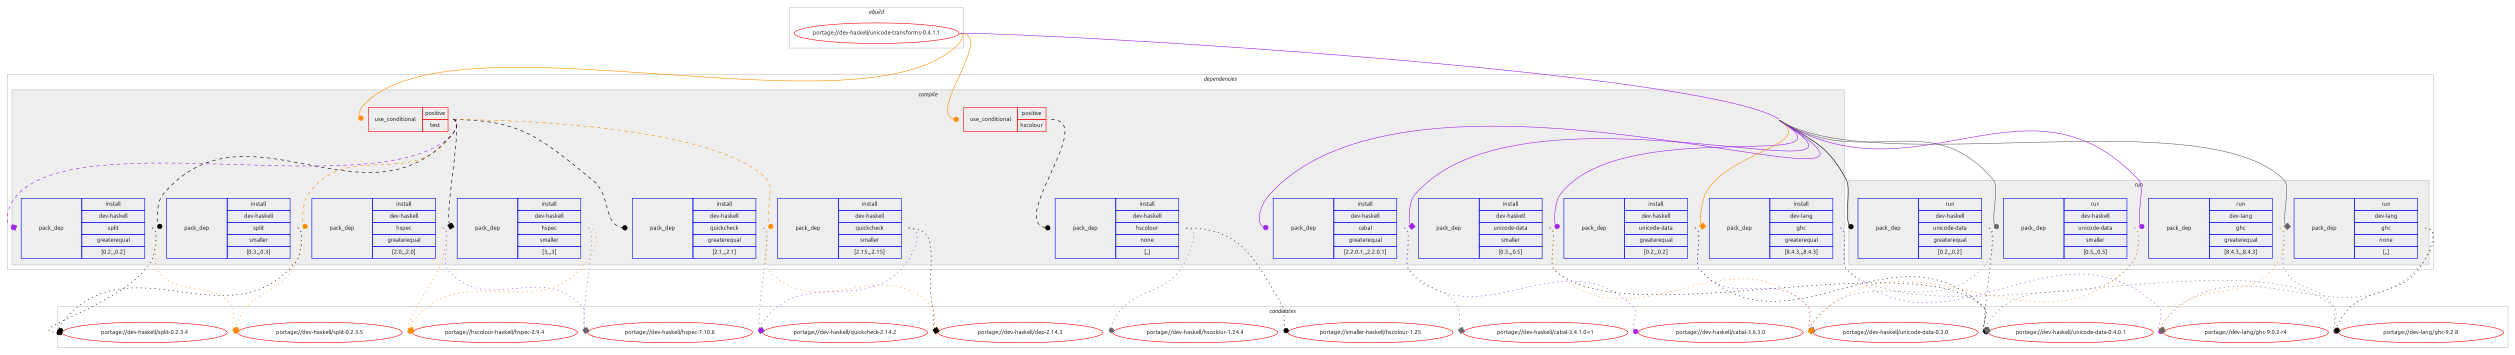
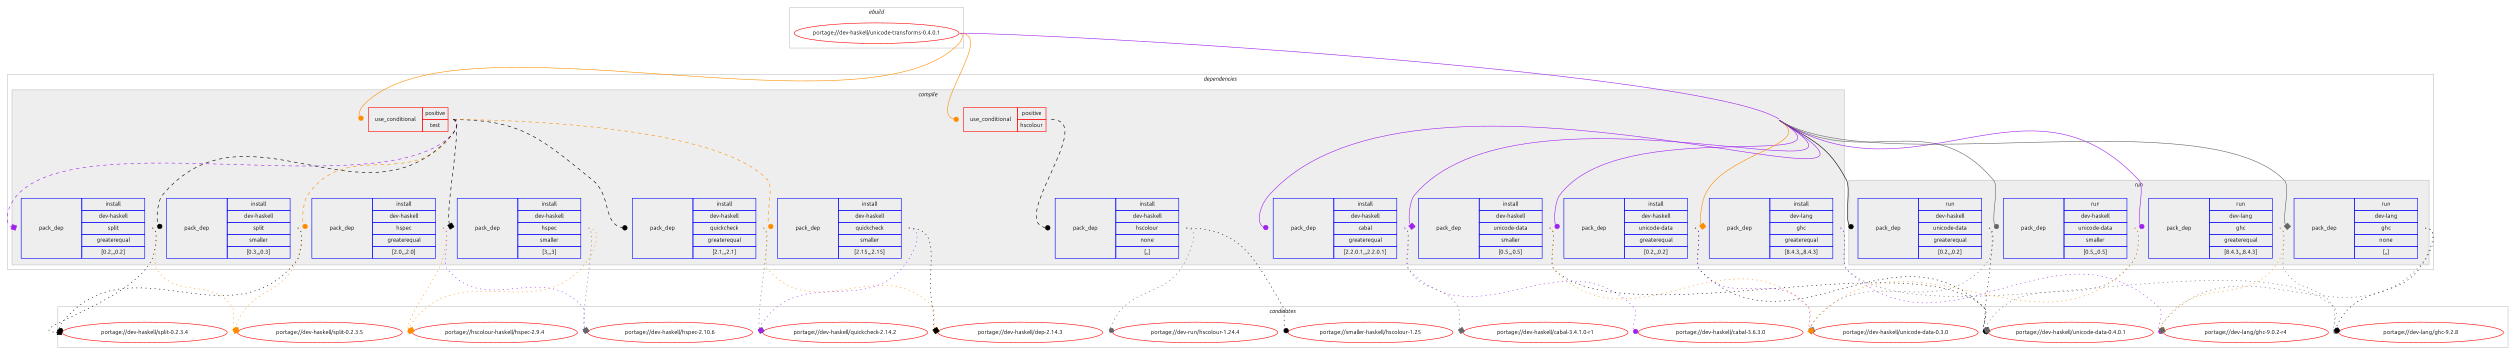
node "portage://dev-haskell/unicode-transforms-0.4.1.1": label "portage://dev-haskell/unicode-transforms-0.4.1.1" -> "portage://dev-haskell/unicode-transforms-0.4.0.1"
node "portage://dev-haskell/hspec-7.10.6": label "portage://dev-haskell/hspec-7.10.6" -> "portage://dev-haskell/hspec-2.10.6"
node "portage://dev-haskell/hscolour-1.24.4": label "portage://dev-haskell/hscolour-1.24.4" -> "portage://dev-run/hscolour-1.24.4"
